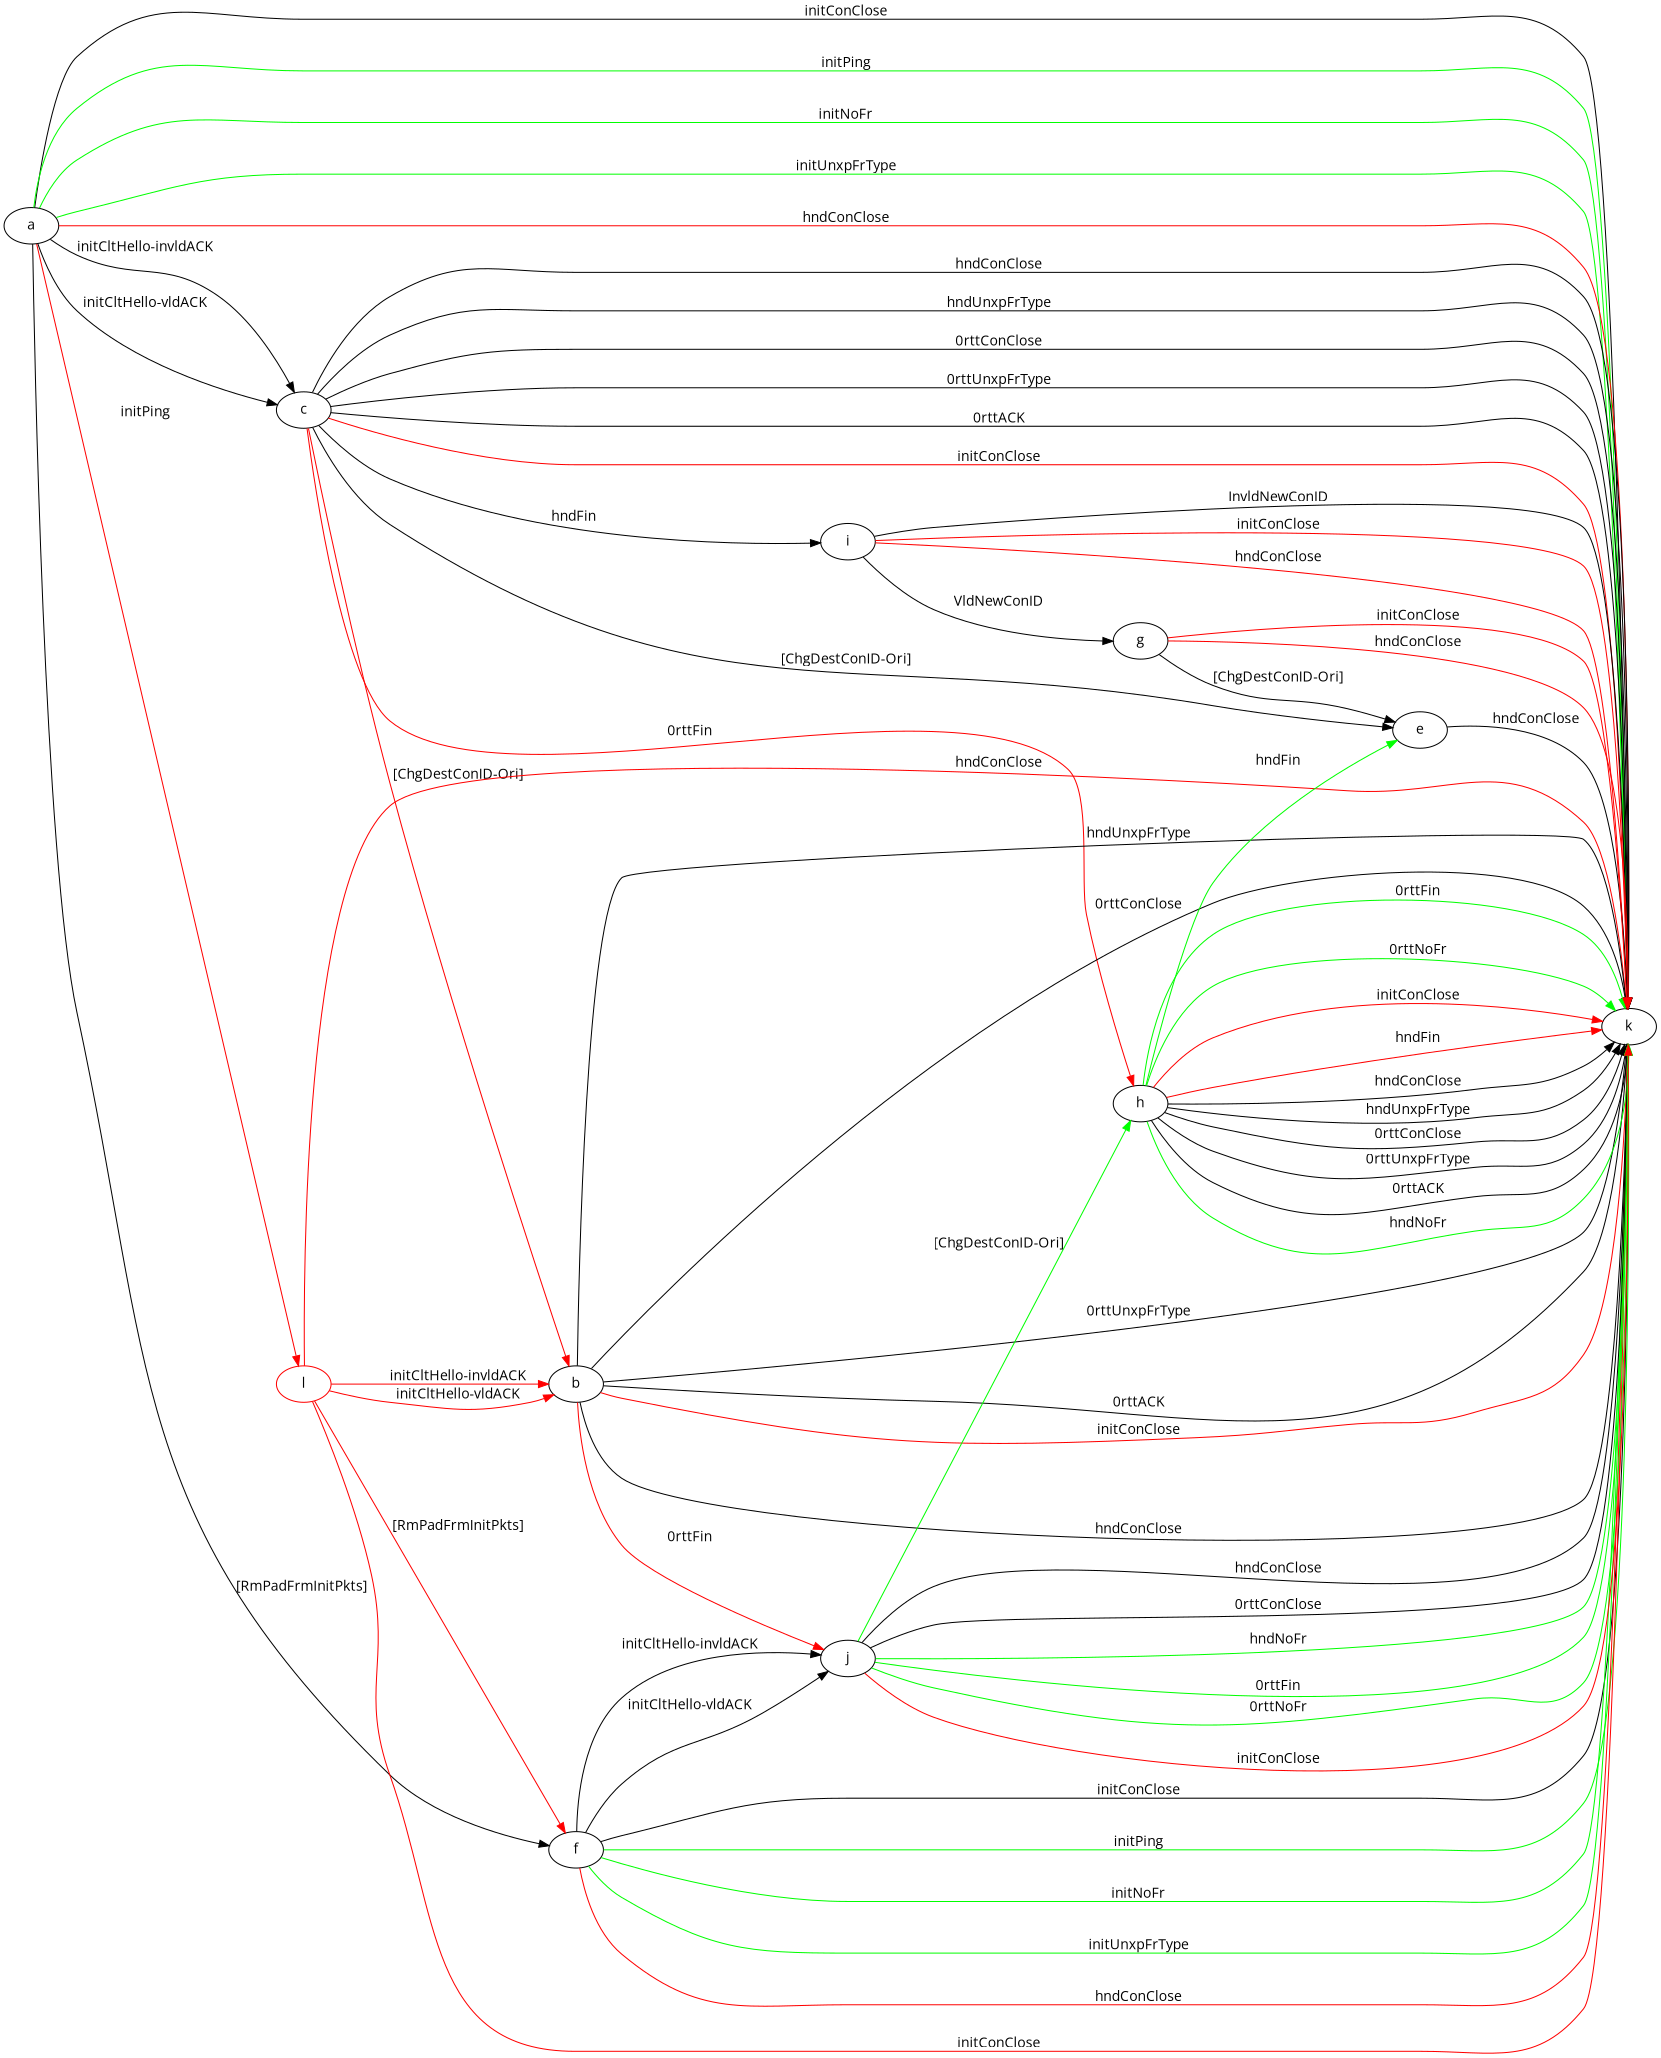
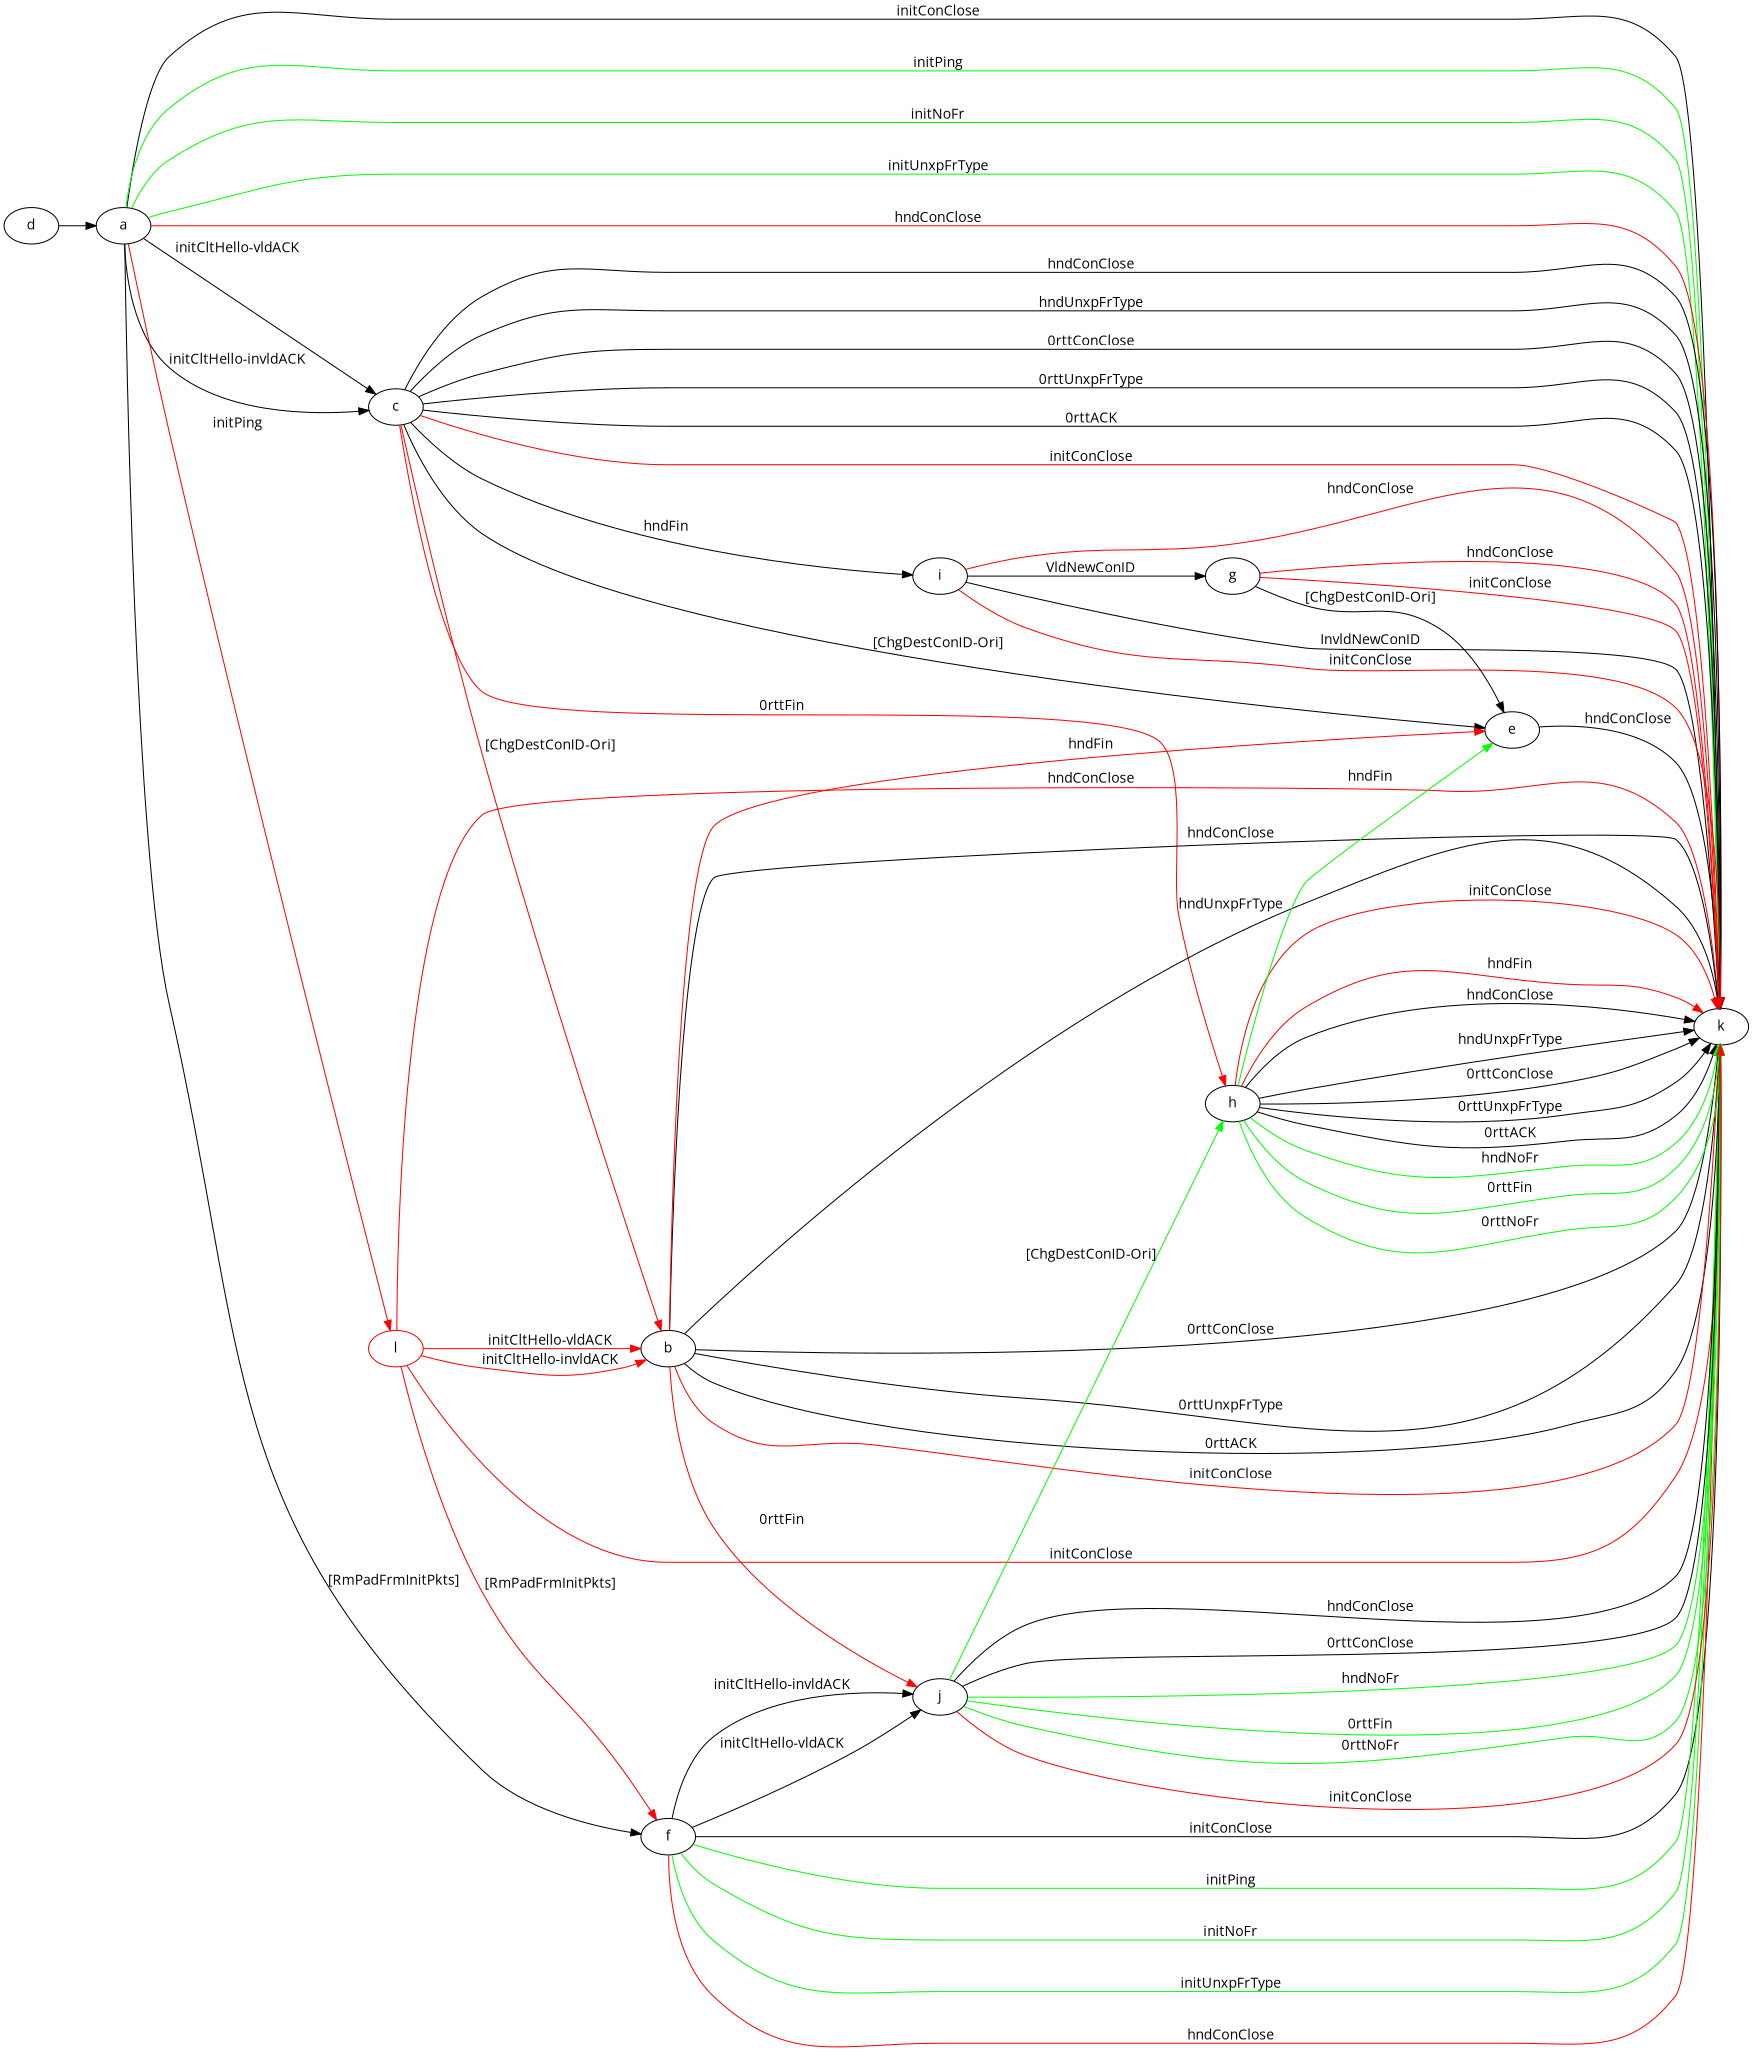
node "d": added
edge "b" -> "e": added, label "hndFin"
